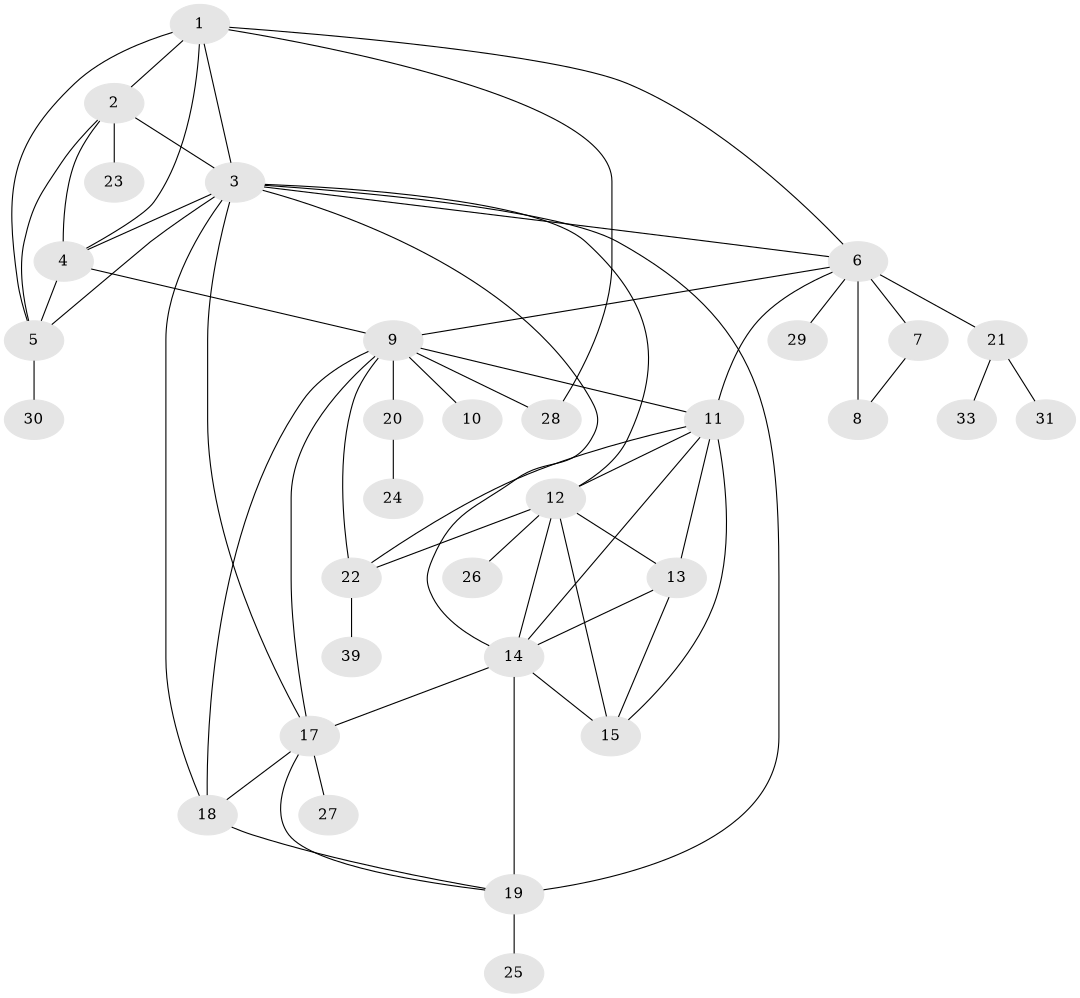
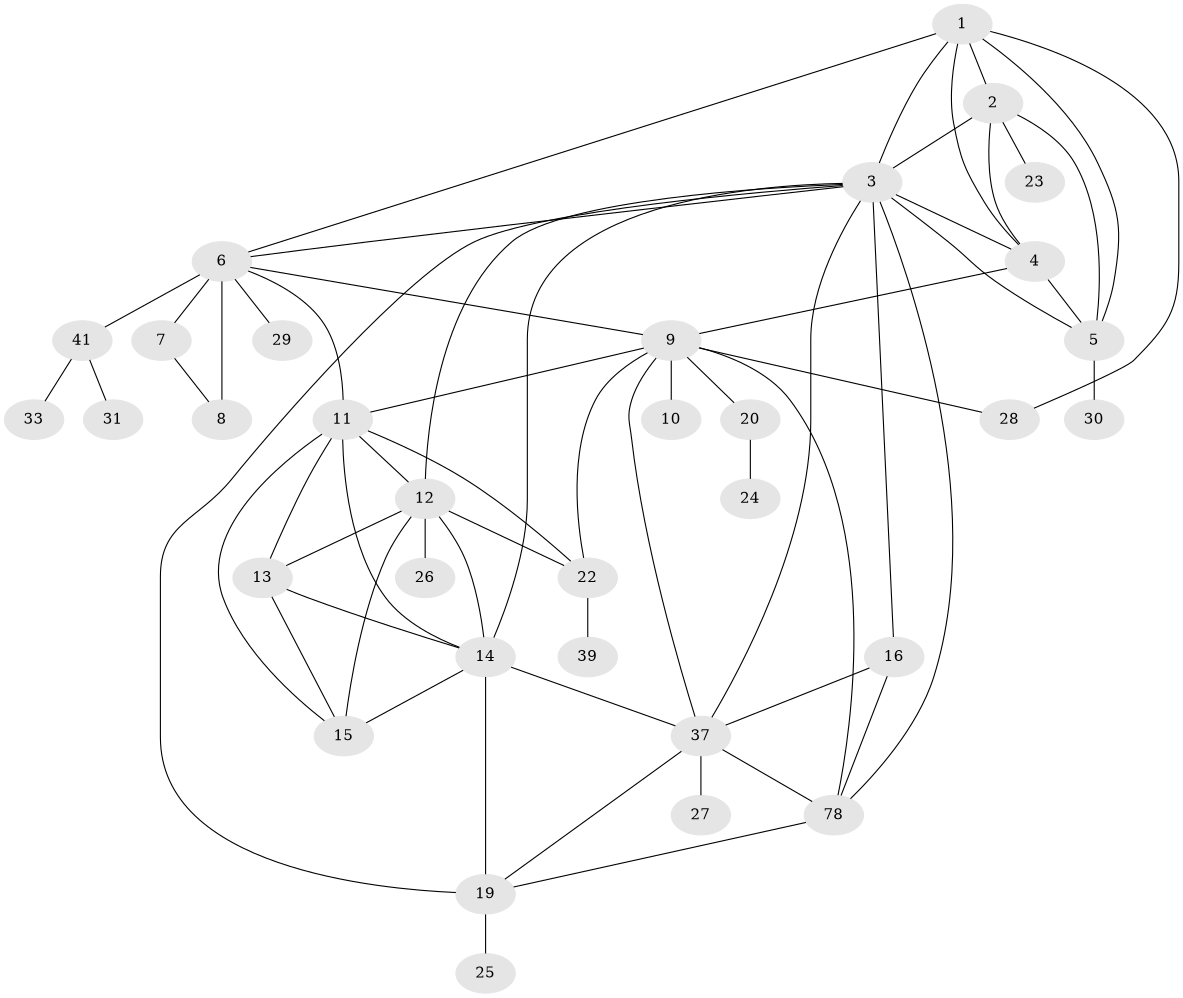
node "21": label "21" -> "41"
node "16": added
node "17": label "17" -> "37"
node "18": label "18" -> "78"
